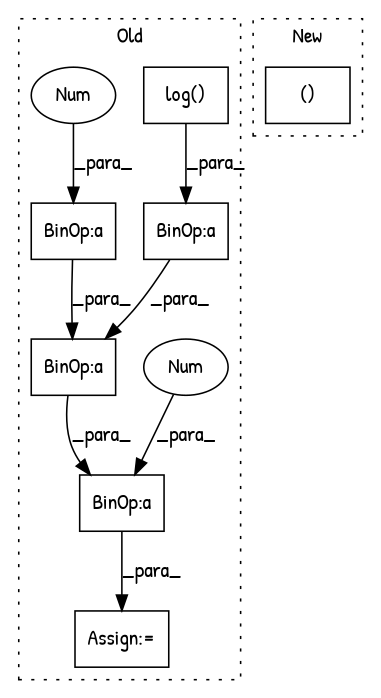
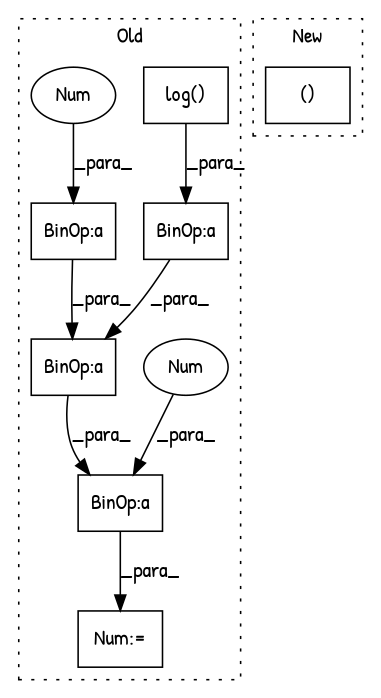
node "Assign:=": label "Assign:=" -> "Num:="
